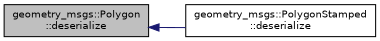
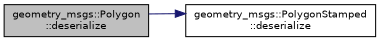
edge "geometry_msgs::PolygonStamped ::deserialize" -> "geometry_msgs::Polygon ::deserialize": reversed
